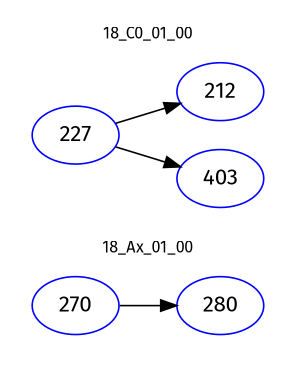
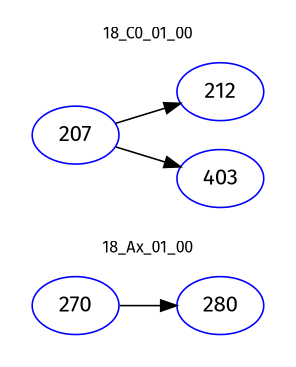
node "227": label "227" -> "207"
